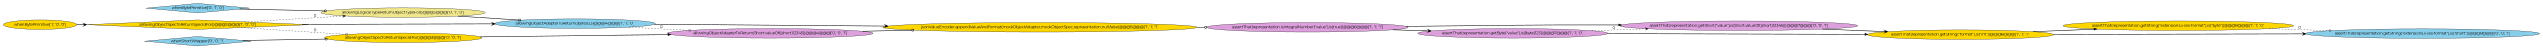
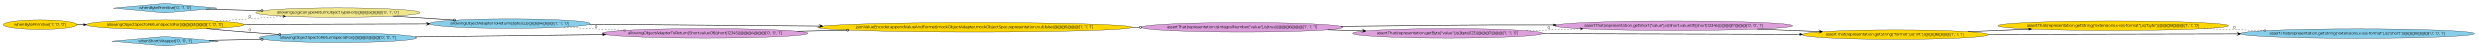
edge "whenBytePrimitive['1', '0', '0']" -> "allowingObjectSpecToReturnSpecIdFor()@@@3@@@['1', '0', '0']": arrowhead vee -> normal
node "allowingObjectSpecToReturnSpecIdFor()@@@3@@@['1', '0', '0']": shape diamond -> ellipse
edge "allowingObjectSpecToReturnSpecIdFor()@@@3@@@['1', '0', '0']" -> "allowingObjectSpecToReturnSpecIdFor()@@@3@@@['0', '0', '1']": style dashed -> bold
node "allowingObjectSpecToReturnSpecIdFor()@@@3@@@['0', '0', '1']": fillcolor gold -> skyblue
